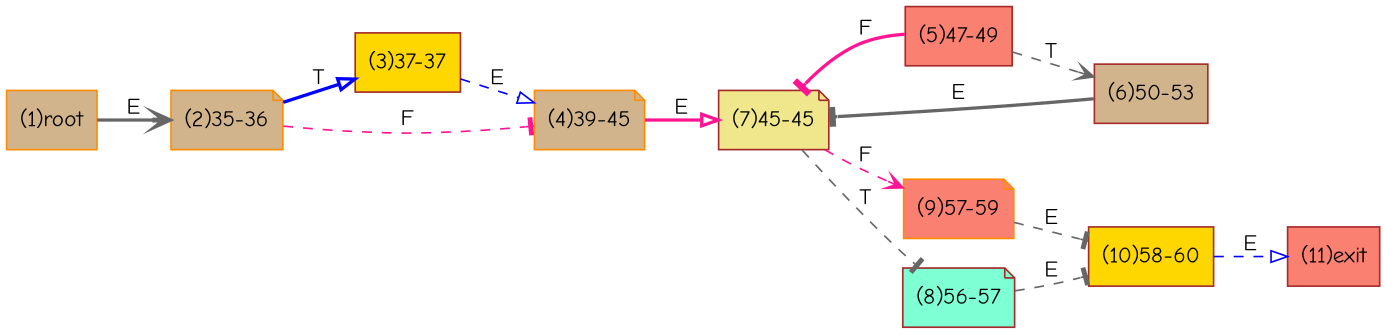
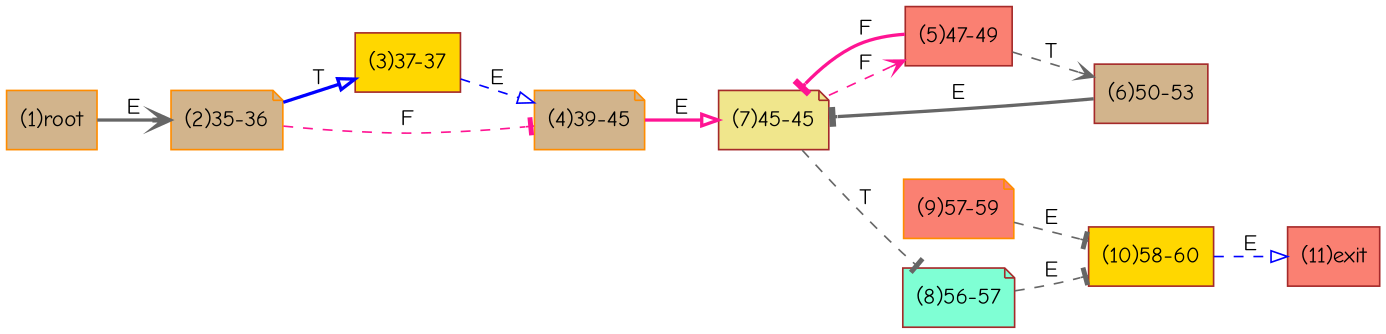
edge "(7)45-45" -> "(9)57-59": now "(7)45-45" -> "(5)47-49"
